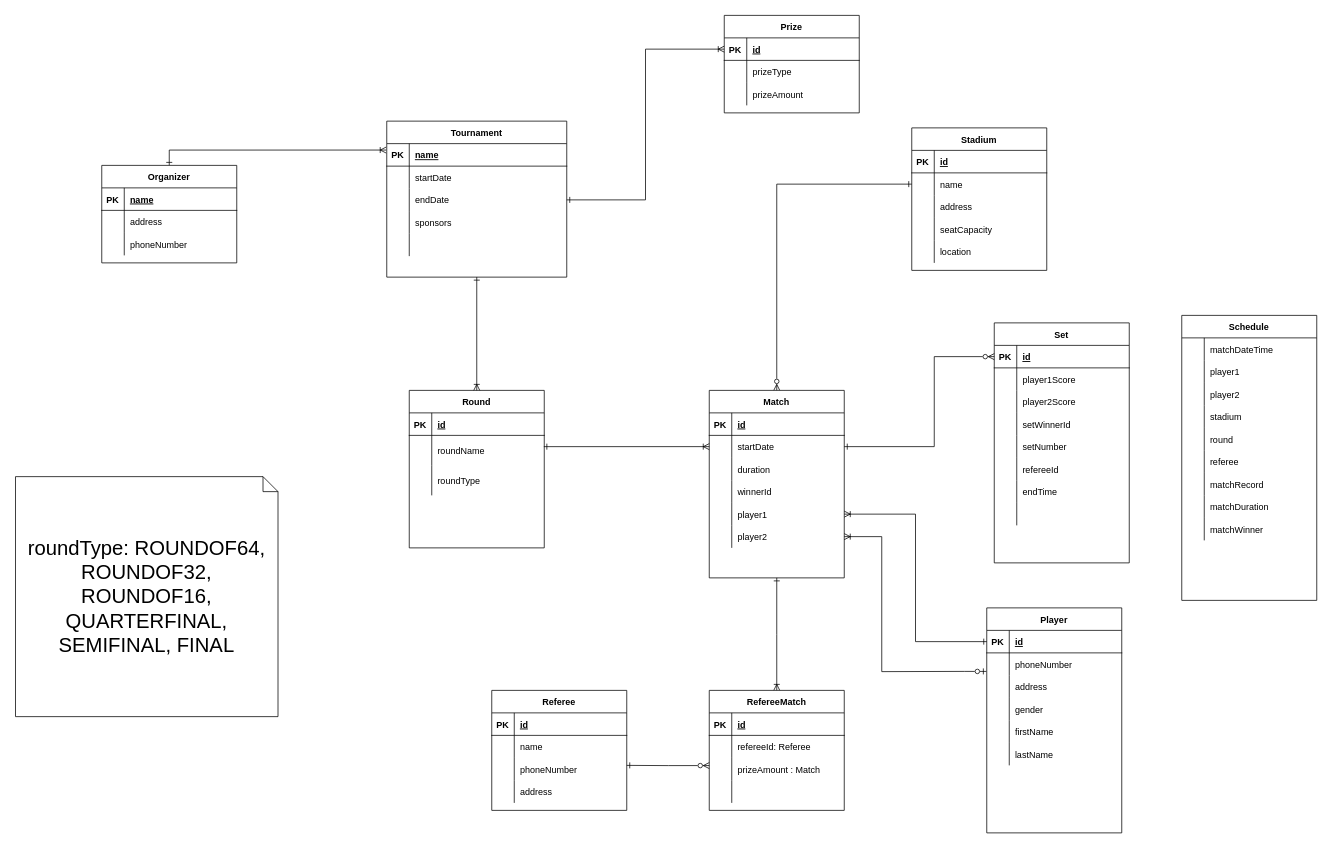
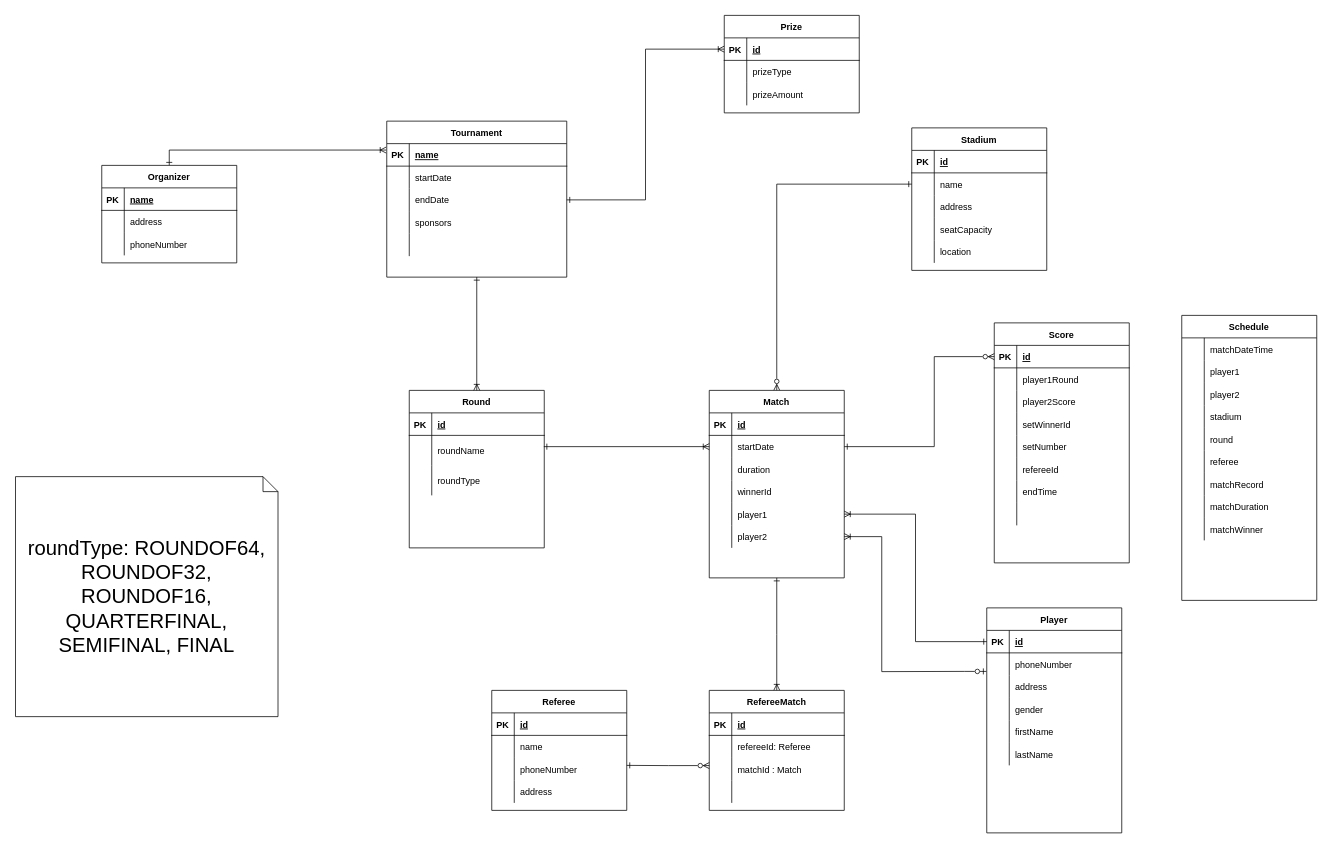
node "Set": label "Set" -> "Score"
node "player1Score": label "player1Score" -> "player1Round"
node "prizeAmount : Match": label "prizeAmount : Match" -> "matchId : Match"
